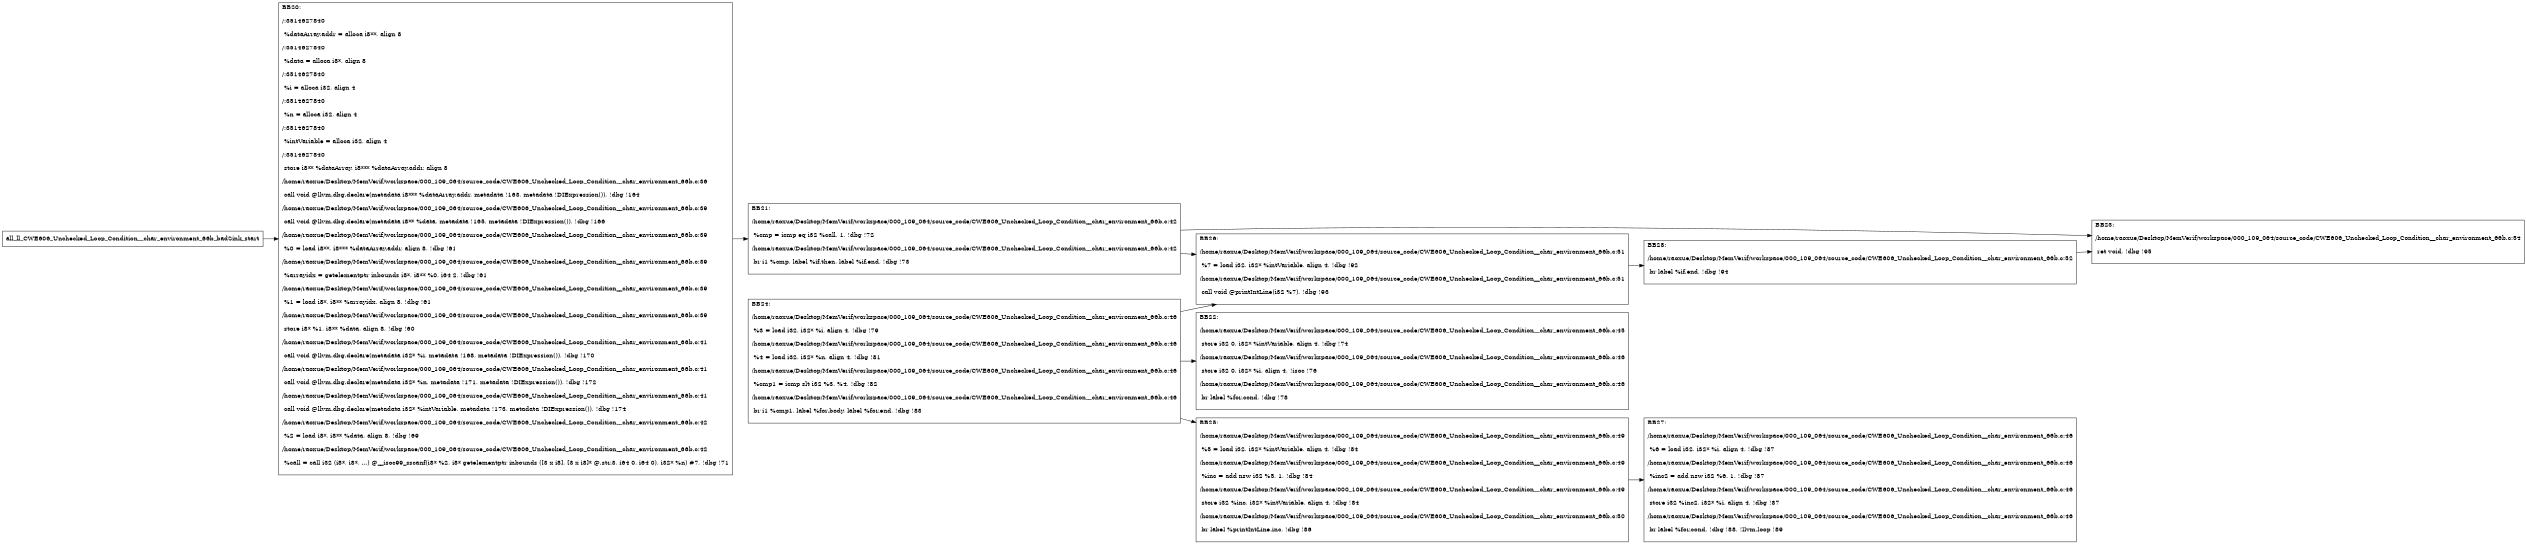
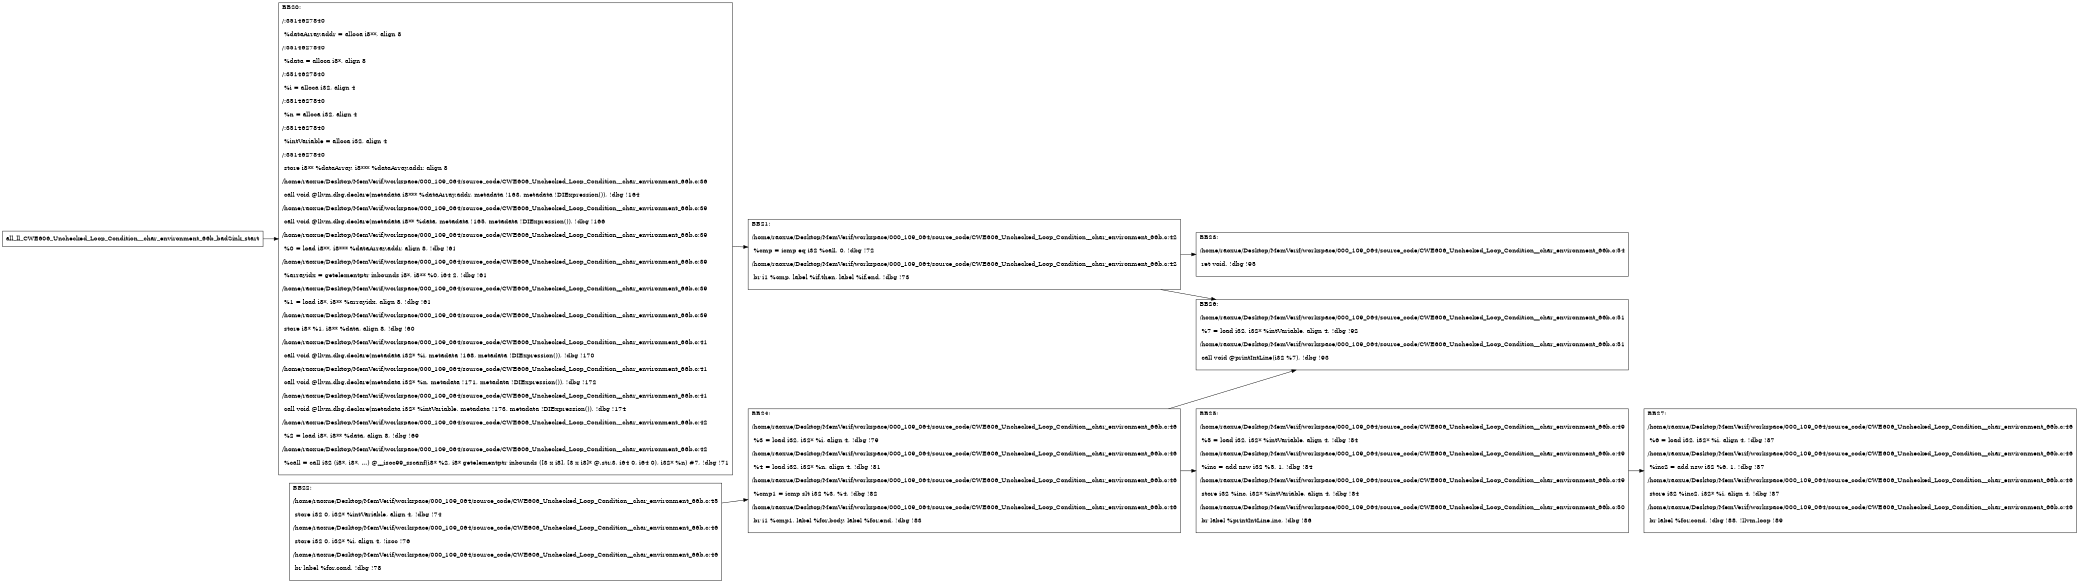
node "BB21:": text "%cmp = icmp eq i32 %call, 1, !dbg !72" -> "%cmp = icmp eq i32 %call, 0, !dbg !72"
node "BB28:": removed
edge "BB24:" -> "BB22:": reversed
